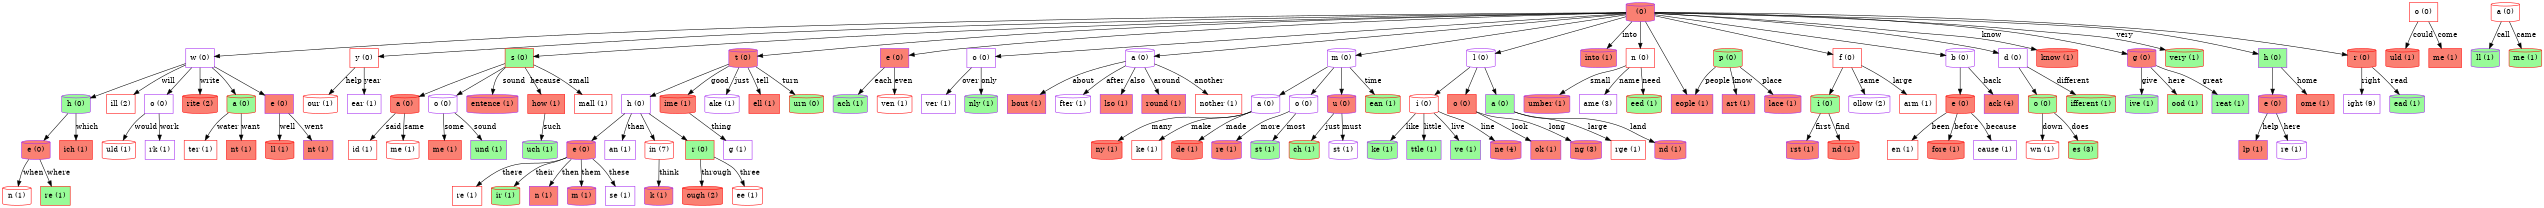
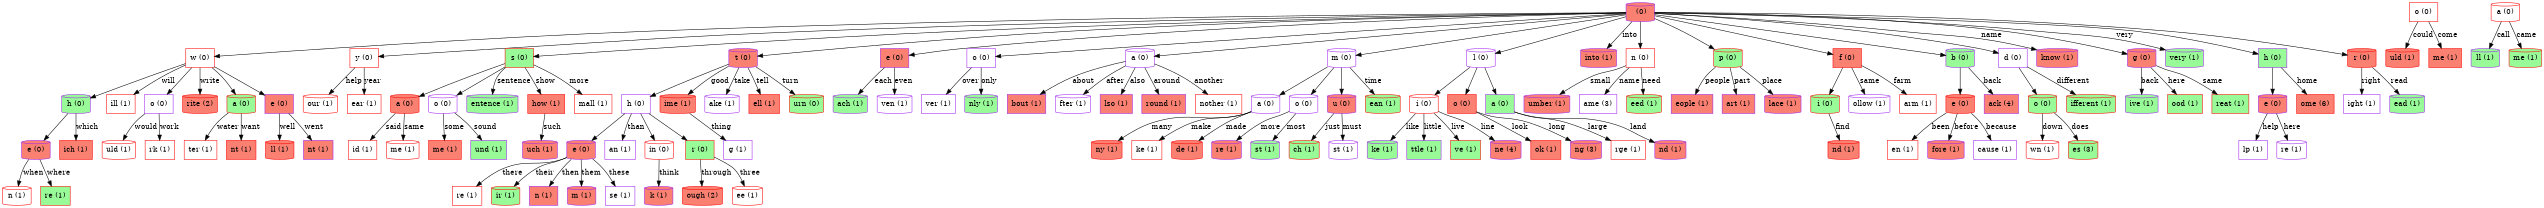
edge "(0)" -> "know (1)": label "know" -> "name"
edge "(0)" -> "eople (1)": now "(0)" -> "p (0)"
node "w (0)": color purple -> red
node "f (0)": fillcolor white -> salmon
node "b (0)": fillcolor white -> palegreen
node "know (1)": color red -> purple
node "very (1)": color red -> purple
edge "s (0)" -> "entence (1)": label "sound" -> "sentence"
edge "s (0)" -> "how (1)": label "because" -> "show"
edge "s (0)" -> "mall (1)": label "small" -> "more"
edge "t (0)" -> "ake (1)": label "just" -> "take"
edge "p (0)" -> "art (1)": label "know" -> "part"
edge "f (0)" -> "arm (1)": label "large" -> "farm"
edge "g (0)" -> "ive (1)": label "give" -> "back"
edge "g (0)" -> "reat (1)": label "great" -> "same"
node "ill (2)": label "ill (2)" -> "ill (1)"
node "ear (1)": color purple -> red
node "entence (1)": fillcolor salmon -> palegreen
node "ven (1)": color red -> purple
node "ollow (2)": label "ollow (2)" -> "ollow (1)"
node "reat (1)": color purple -> red
node "ome (1)": label "ome (1)" -> "ome (6)"
node "ight (9)": label "ight (9)" -> "ight (1)"
node "rk (1)": color purple -> red
node "uch (1)": fillcolor palegreen -> salmon
node "in (7)": label "in (7)" -> "in (0)"
node "ve (1)": color purple -> red
node "ok (1)": color purple -> red
node "rst (1)": removed
node "fore (1)": color red -> purple
node "lp (1)": fillcolor salmon -> white
